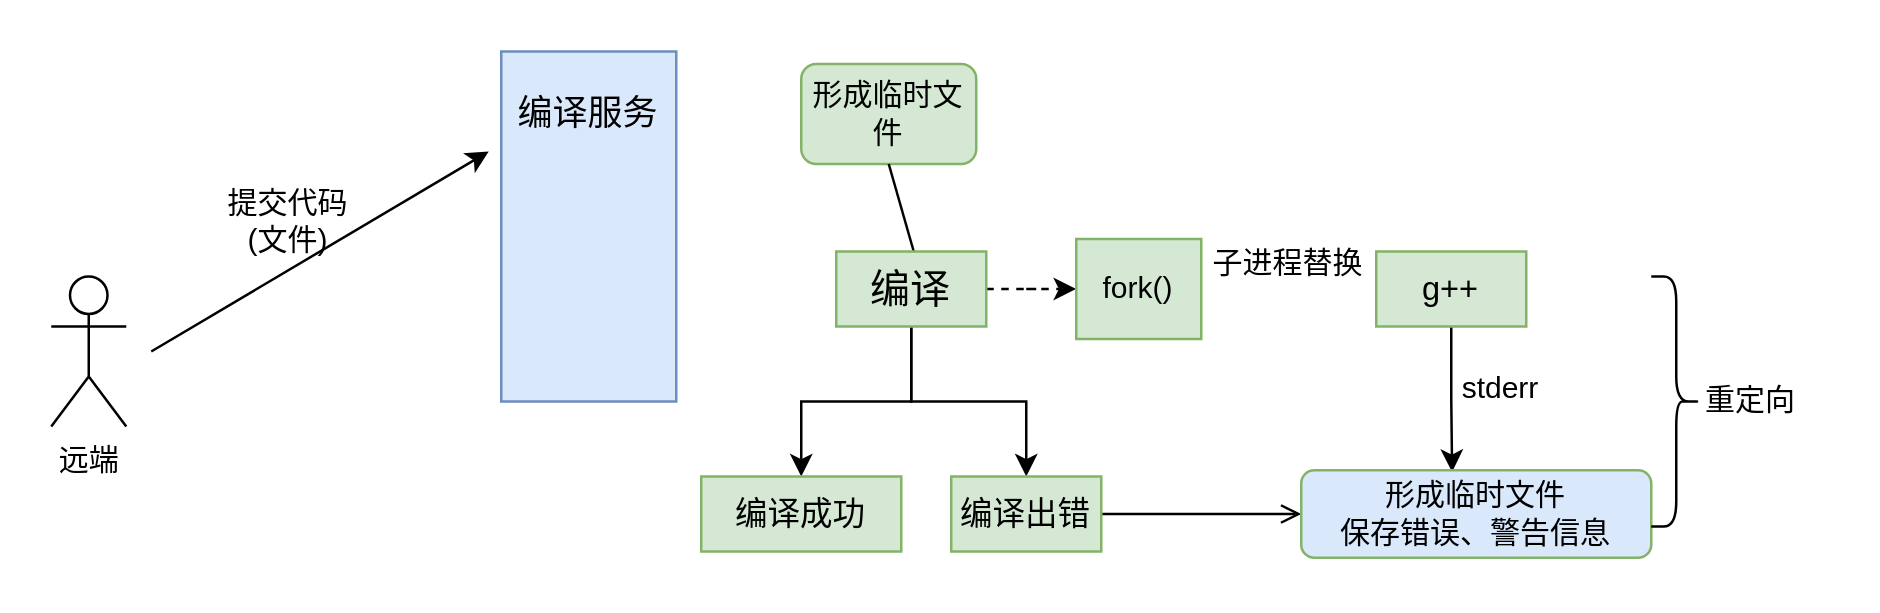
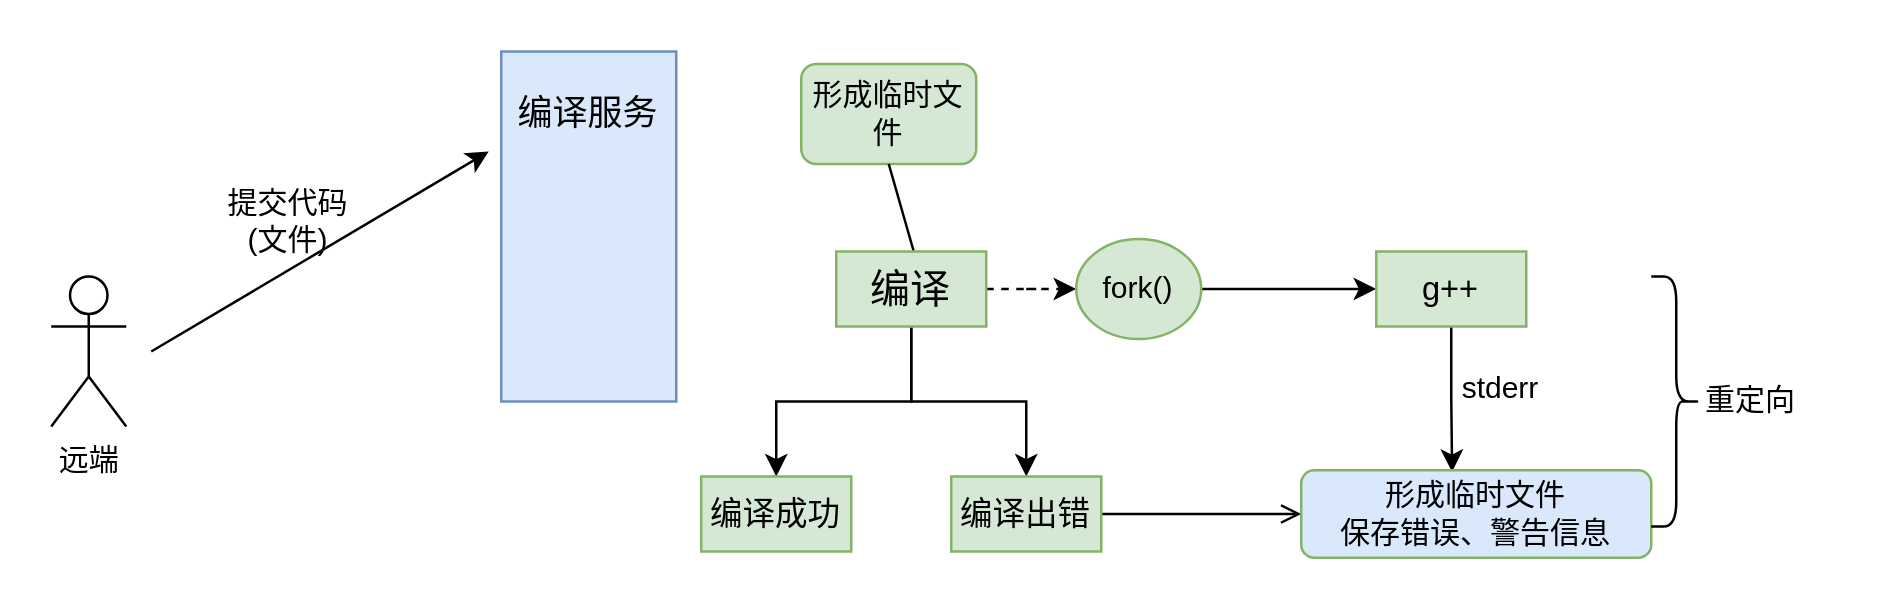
node "子进程替换": removed
node "fork()": shape rectangle -> ellipse
edge "fork()" -> "g++": added
node "编译成功": size 200x75 -> 150x75
